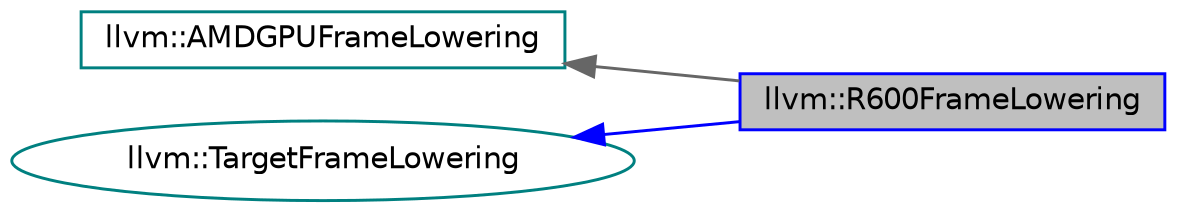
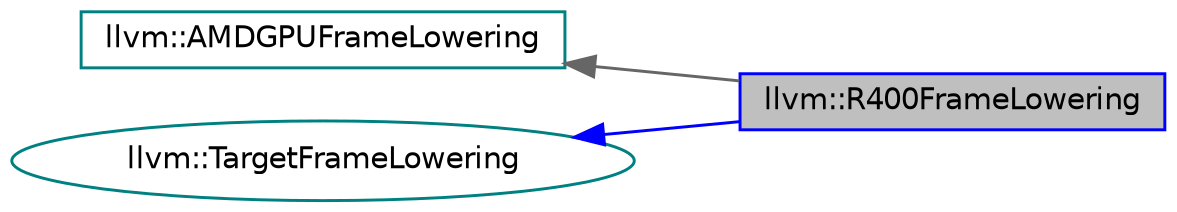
node "llvm::R600FrameLowering": label "llvm::R600FrameLowering" -> "llvm::R400FrameLowering"
